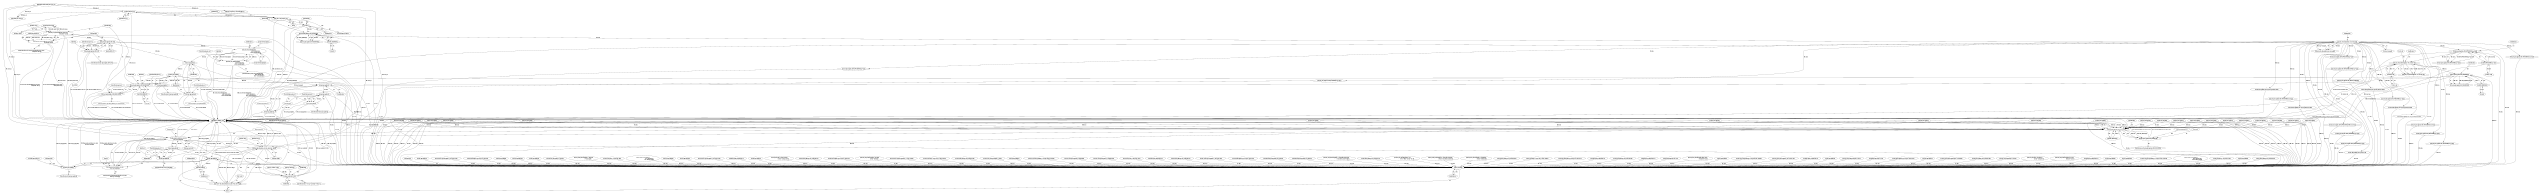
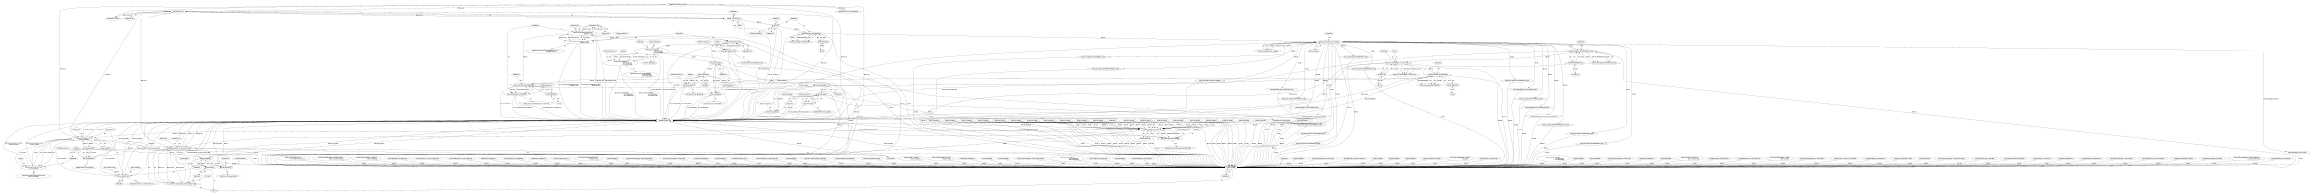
edge "(Call,asn1_write_Integer(data, msg->messageid))" -> "(Call,asn1_push_tag(data, ASN1_CONTEXT(3)))": label "DDG: data" -> "DDG: asn1_push_tag(data, ASN1_SET)"
node "(Call,asn1_write_enumerated(data, r->deref))": removed
